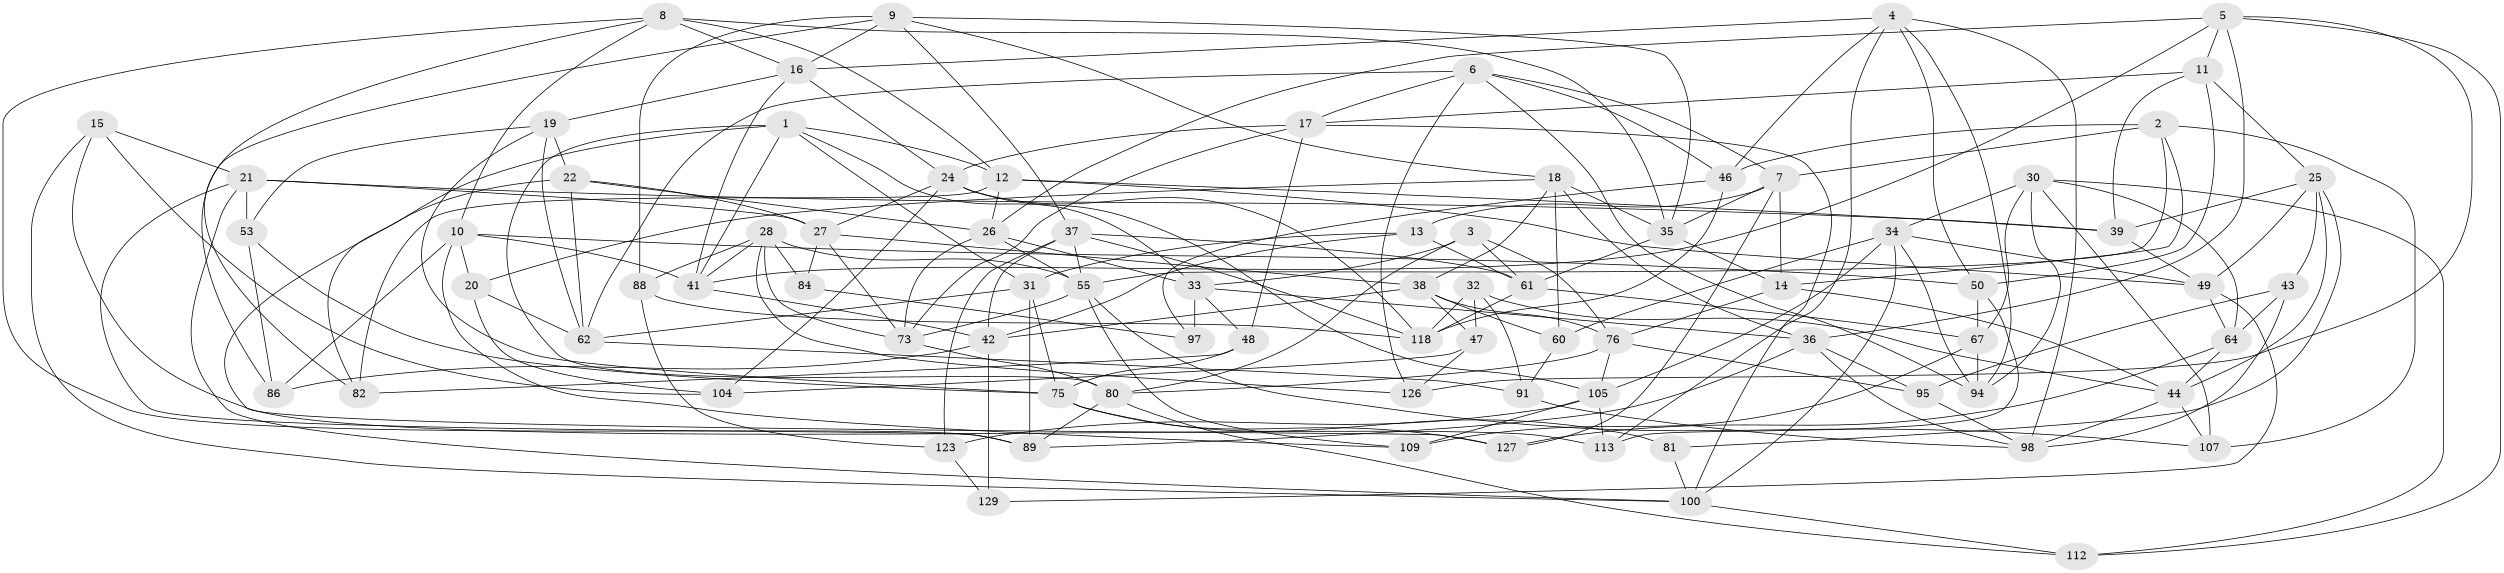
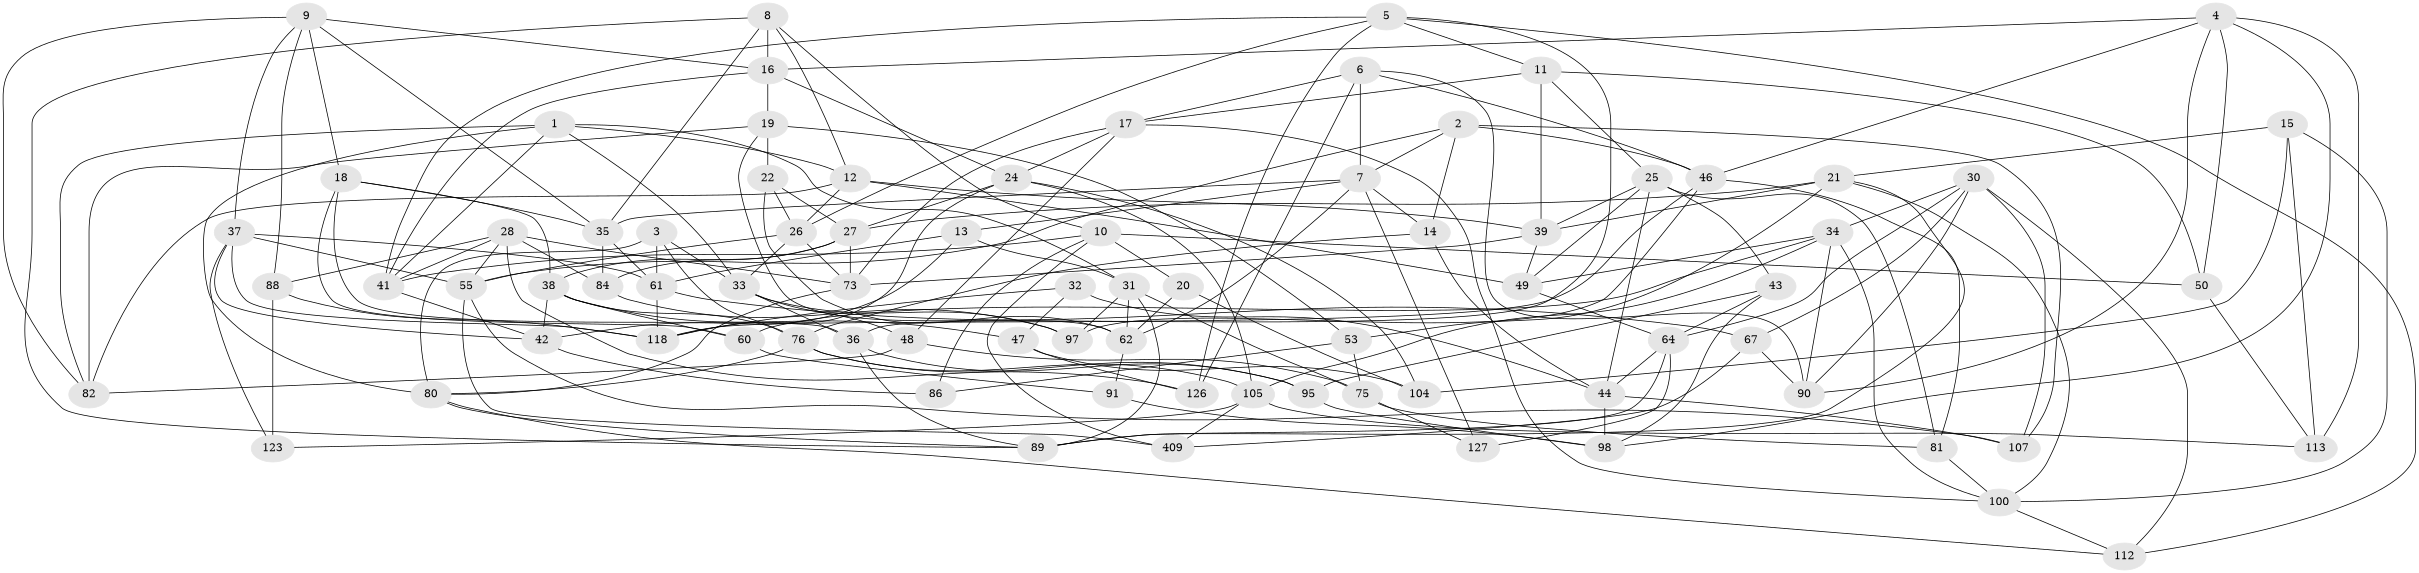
edge "6" -- "62": now "7" -- "62"
edge "8" -- "86": removed
edge "18" -- "20": removed
edge "46" -- "81": added
edge "35" -- "14": now "35" -- "84"
edge "50" -- "67": removed
edge "55" -- "73": now "39" -- "73"
edge "31" -- "97": added
edge "32" -- "91": removed
edge "19" -- "75": now "19" -- "82"
node "94": label "94" -> "90"
edge "36" -- "98": removed
edge "22" -- "127": removed
edge "64" -- "89": added
node "109": label "109" -> "409"
node "129": removed
